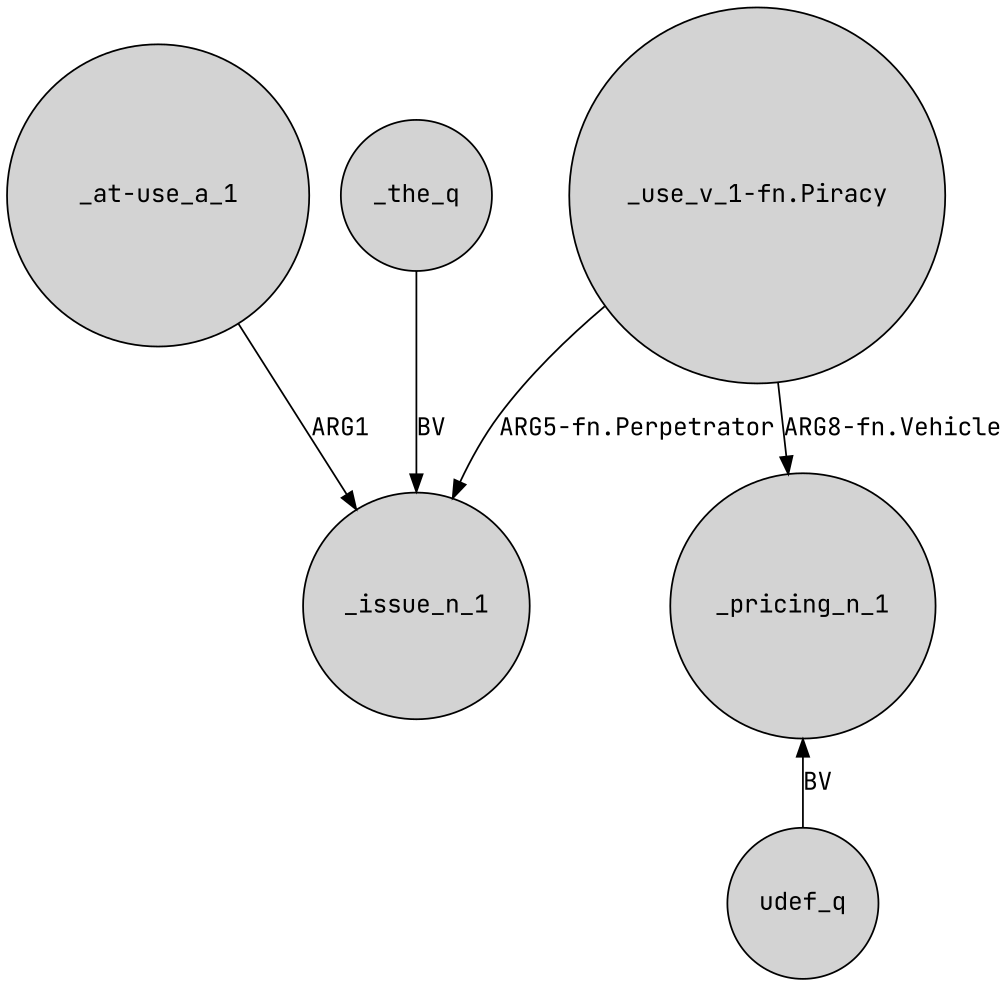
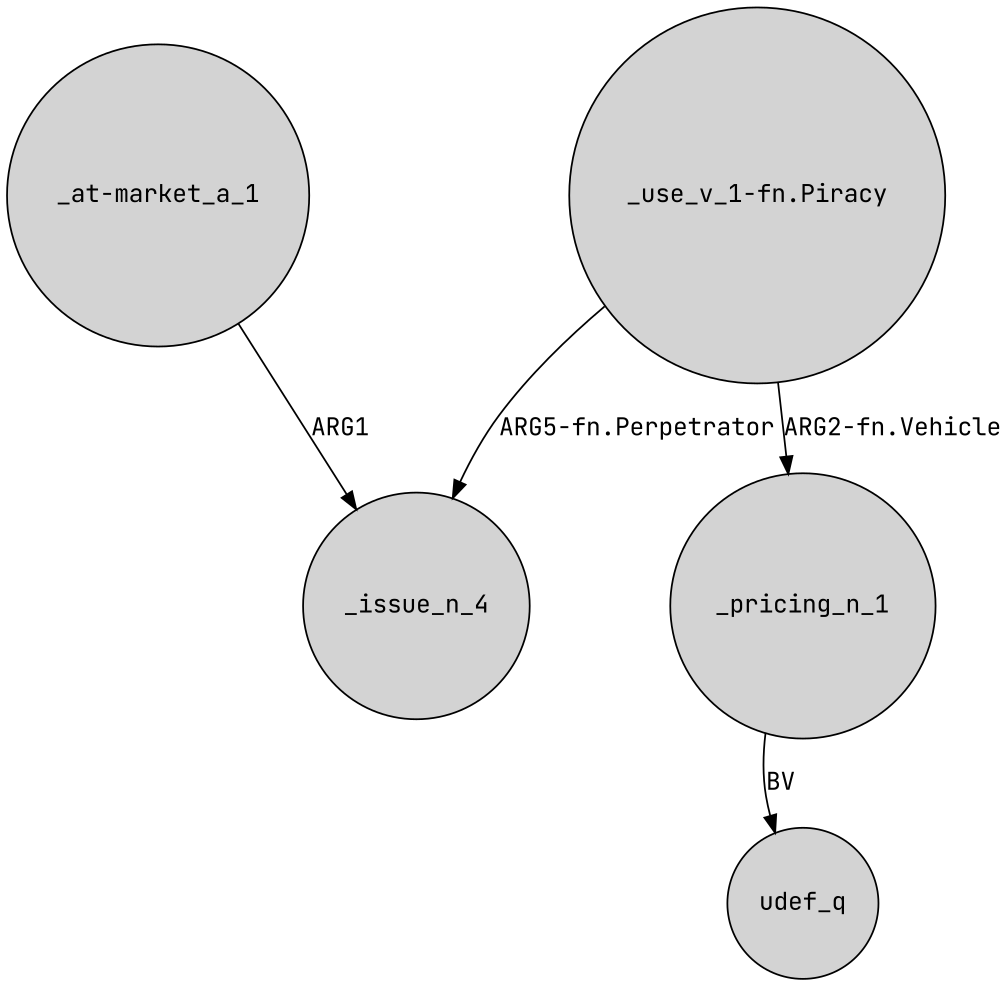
node "_at-use_a_1": label "_at-use_a_1" -> "_at-market_a_1"
node "_the_q": removed
edge "_use_v_1-fn.Piracy" -> "_pricing_n_1": label "ARG8-fn.Vehicle" -> "ARG2-fn.Vehicle"
node "_issue_n_1": label "_issue_n_1" -> "_issue_n_4"
edge "udef_q" -> "_pricing_n_1": reversed
